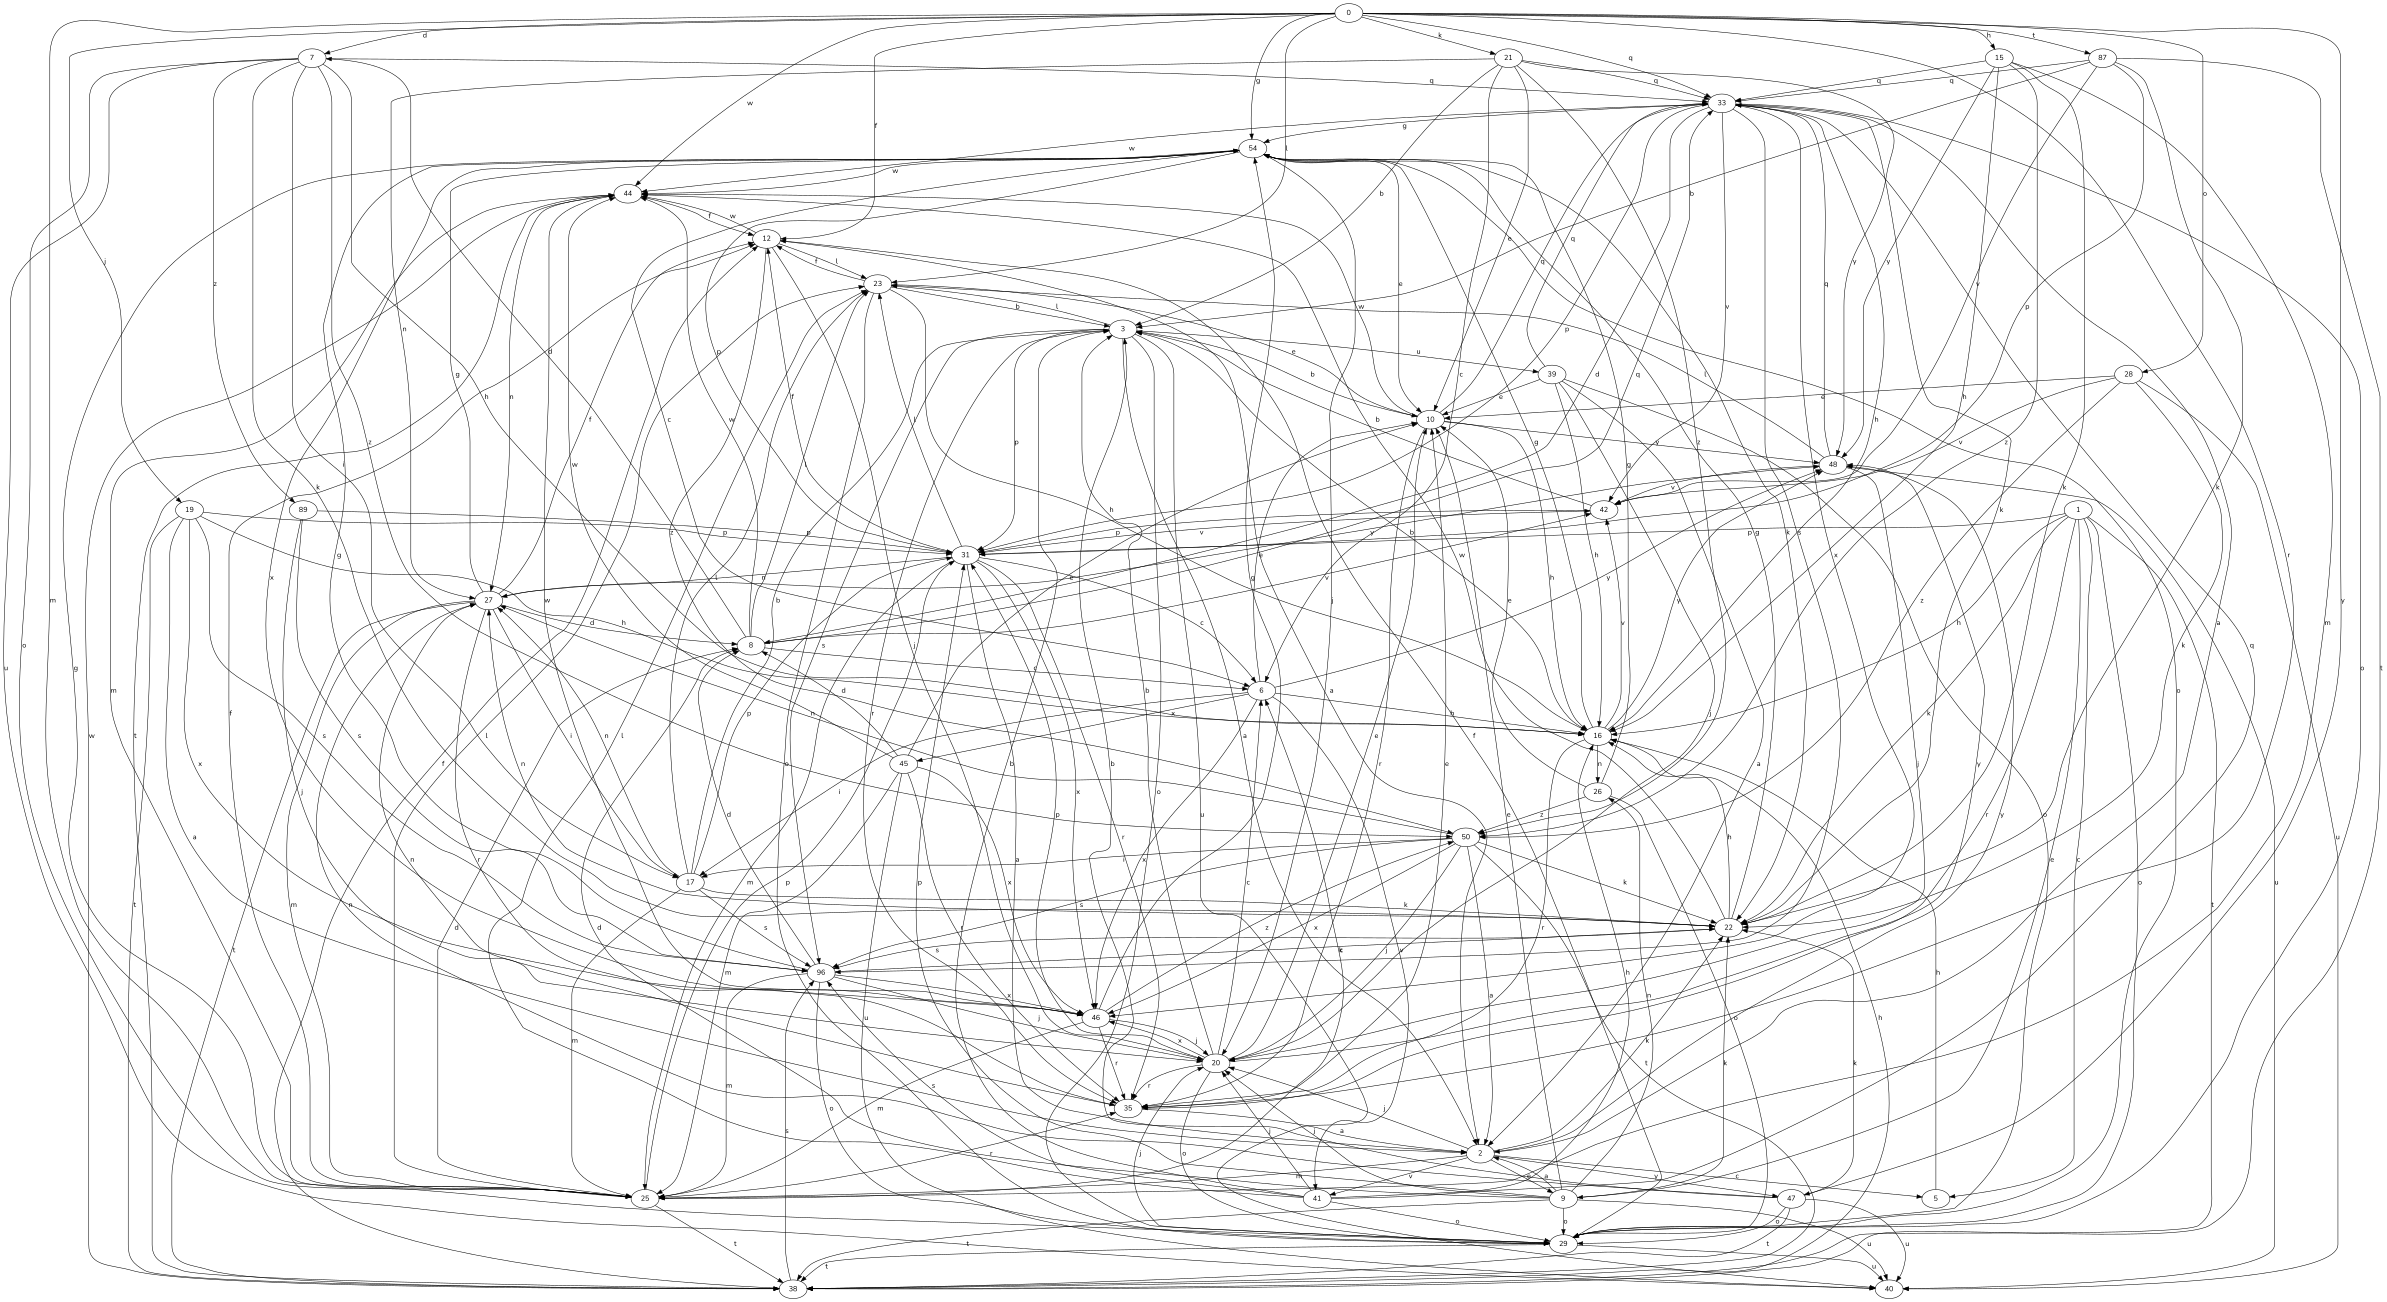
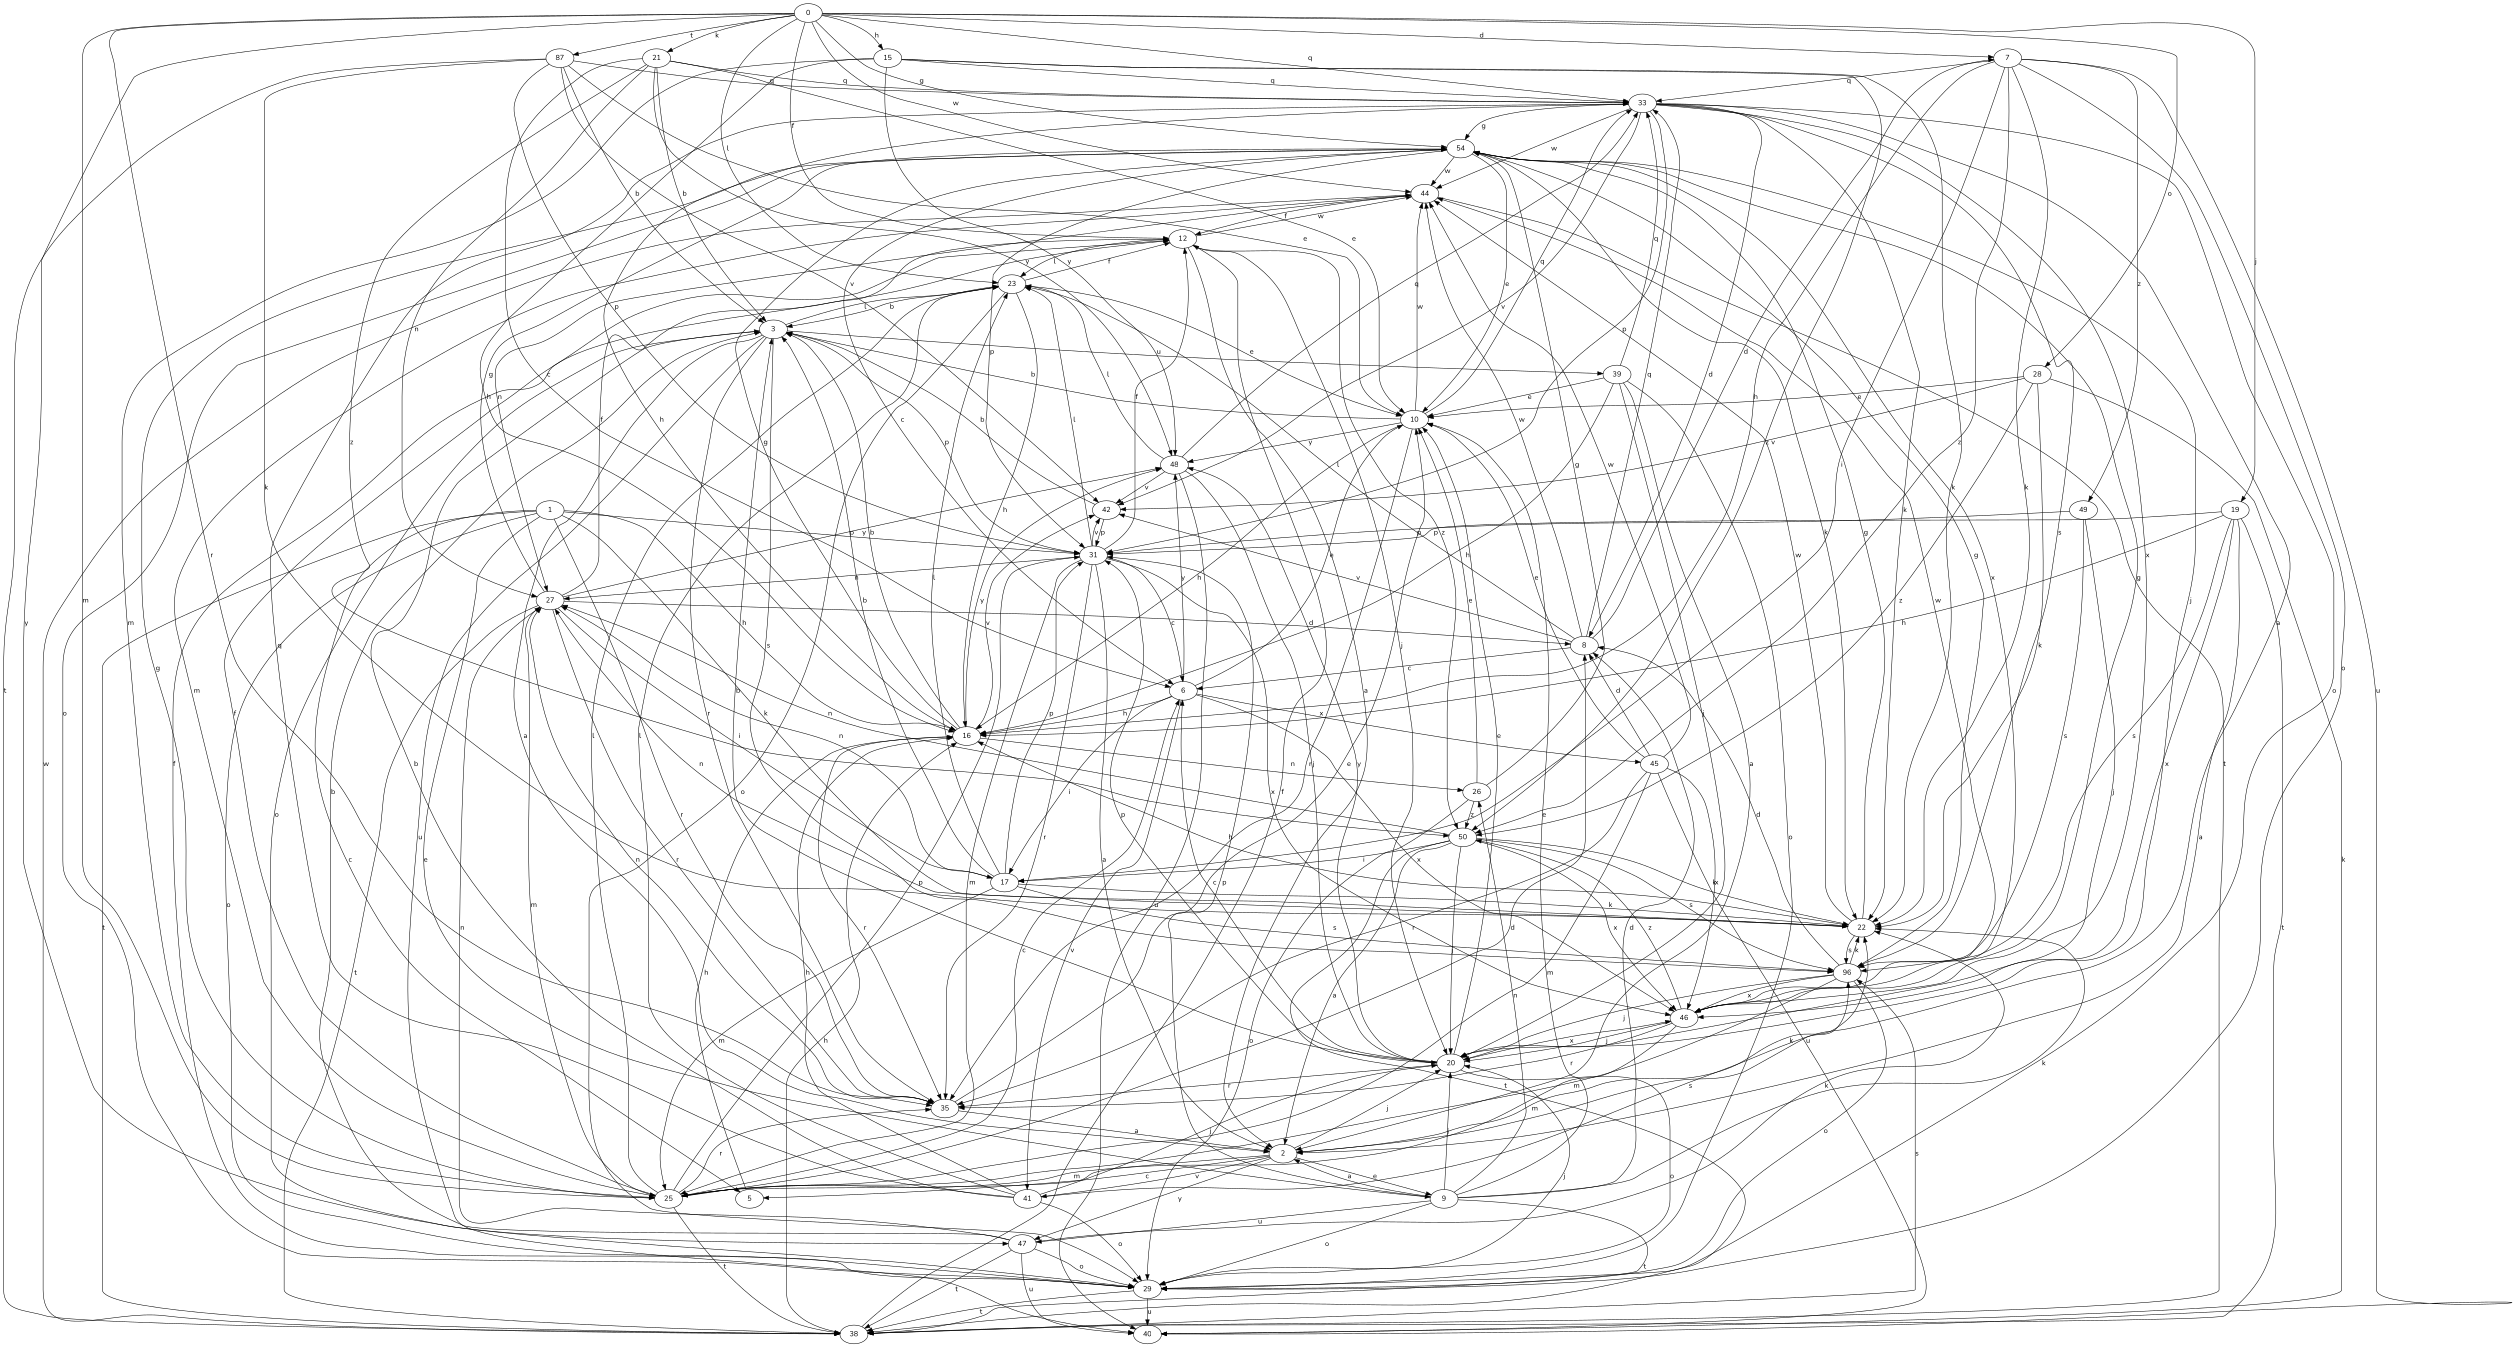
edge "87" -> "10": added, label "e"
node "89": label "89" -> "49"
edge "28" -> "40": label "u" -> "k"
edge "2" -> "48": removed, label "y"
edge "9" -> "40": now "9" -> "47"
